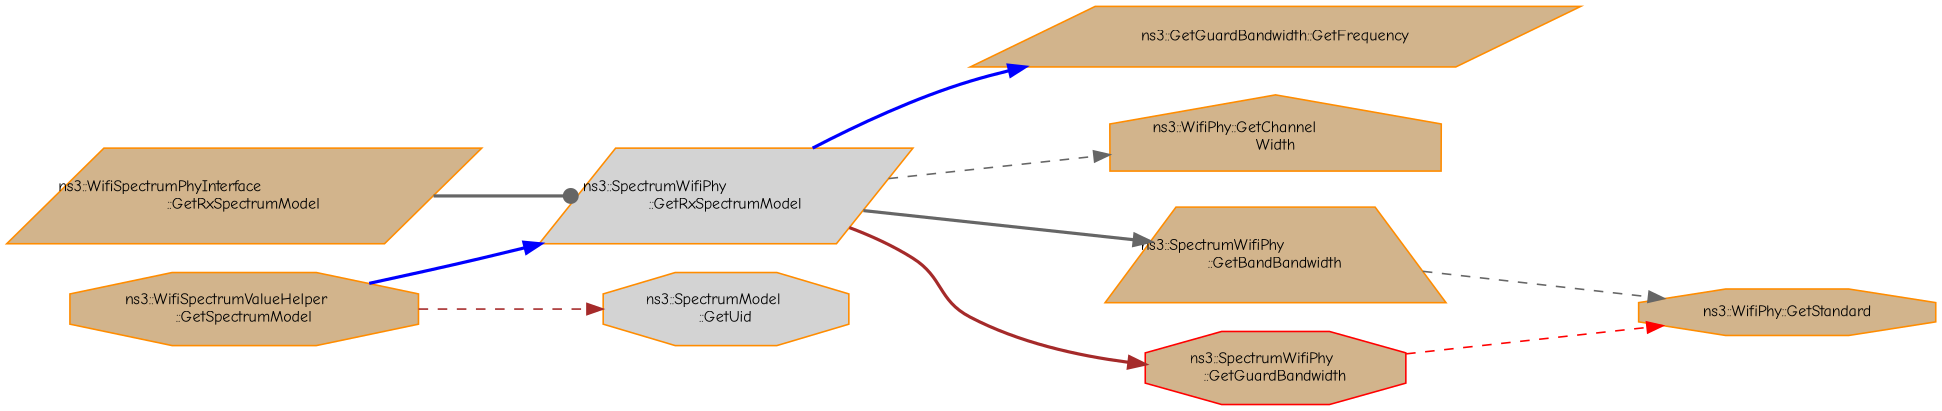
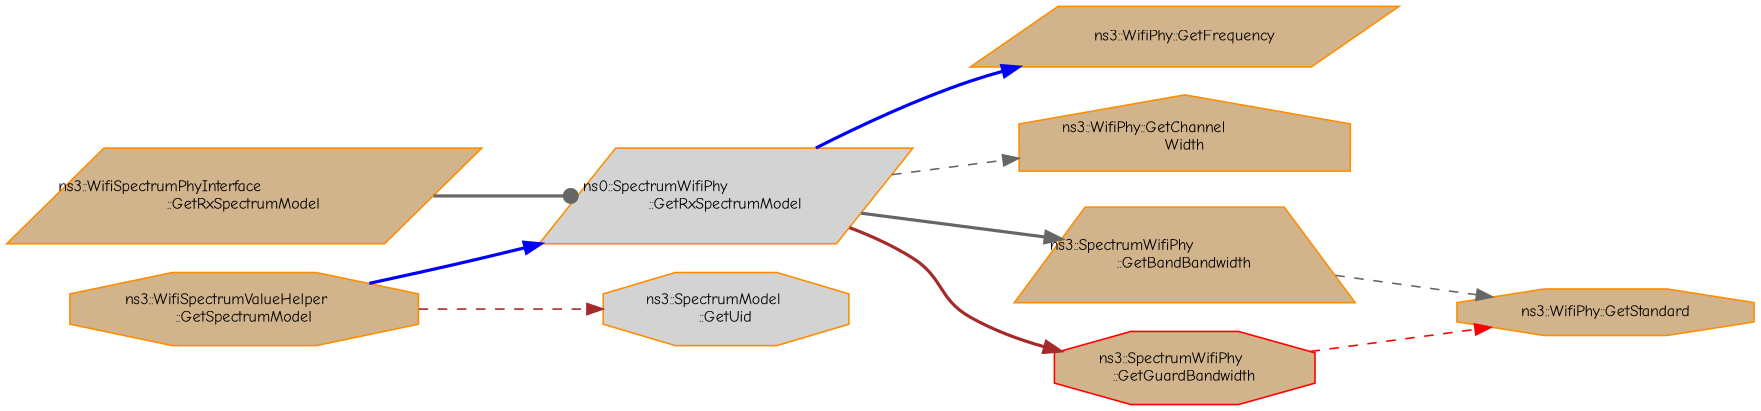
node "ns3::GetGuardBandwidth::GetFrequency": label "ns3::GetGuardBandwidth::GetFrequency" -> "ns3::WifiPhy::GetFrequency"
node "ns3::SpectrumWifiPhy ::GetRxSpectrumModel": label "ns3::SpectrumWifiPhy ::GetRxSpectrumModel" -> "ns0::SpectrumWifiPhy ::GetRxSpectrumModel"
